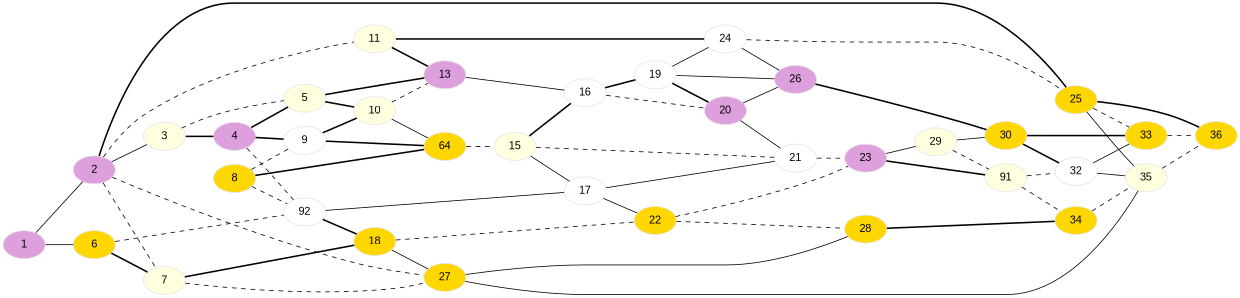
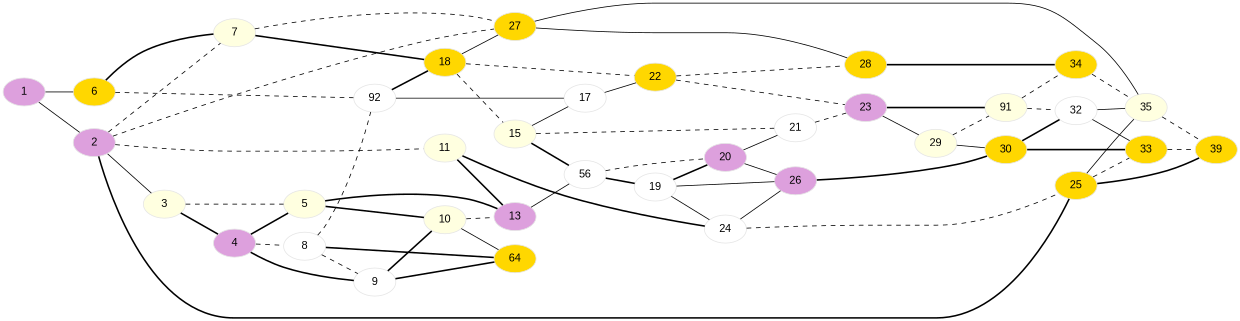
node "16": label "16" -> "56"
node "36": label "36" -> "39"
edge "64" -- "15": now "18" -- "15"
edge "21" -- "17": removed
node "8": fillcolor gold -> white
edge "4" -- "92": now "4" -- "8"
